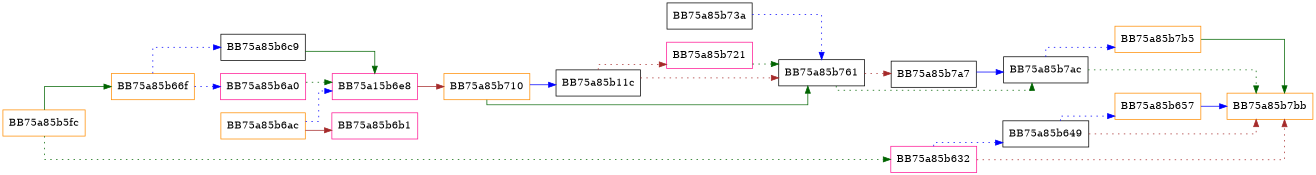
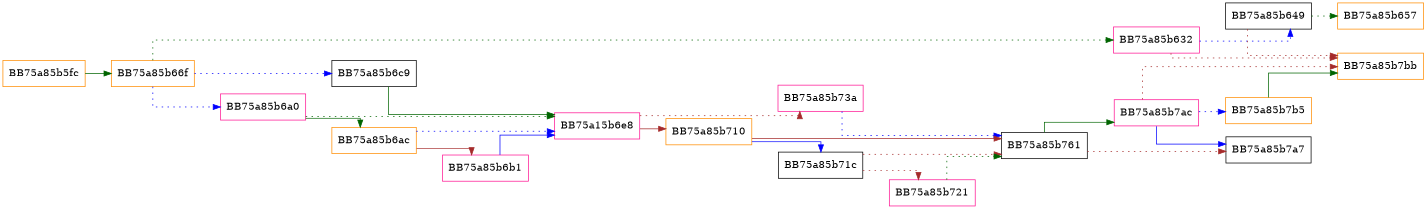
node "BB75a85b73a": color black -> deeppink
node "BB75a85b7ac": color black -> deeppink
edge "BB75a85b7ac" -> "BB75a85b7bb": color darkgreen -> brown
edge "BB75a85b7a7" -> "BB75a85b7ac": reversed
node "BB75a85b11c": label "BB75a85b11c" -> "BB75a85b71c"
edge "BB75a85b761" -> "BB75a85b7ac": style dotted -> solid
edge "BB75a85b710" -> "BB75a85b761": color darkgreen -> brown
edge "BB75a85b657" -> "BB75a85b7bb": removed
edge "BB75a15b6e8" -> "BB75a85b73a": added
edge "BB75a85b649" -> "BB75a85b657": color blue -> darkgreen
edge "BB75a85b6a0" -> "BB75a85b6ac": added
edge "BB75a85b6b1" -> "BB75a15b6e8": added
edge "BB75a85b5fc" -> "BB75a85b632": now "BB75a85b66f" -> "BB75a85b632"
